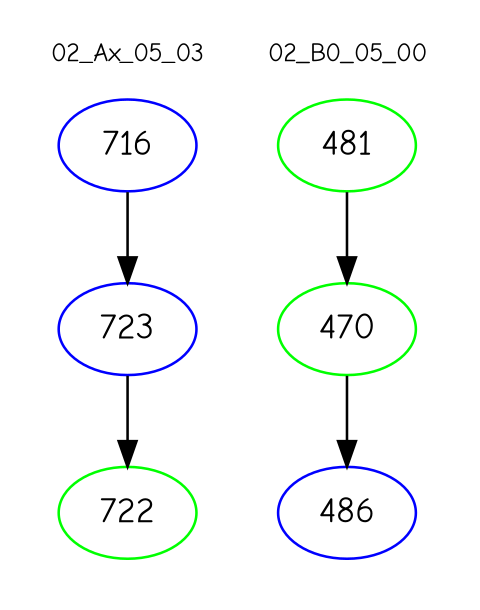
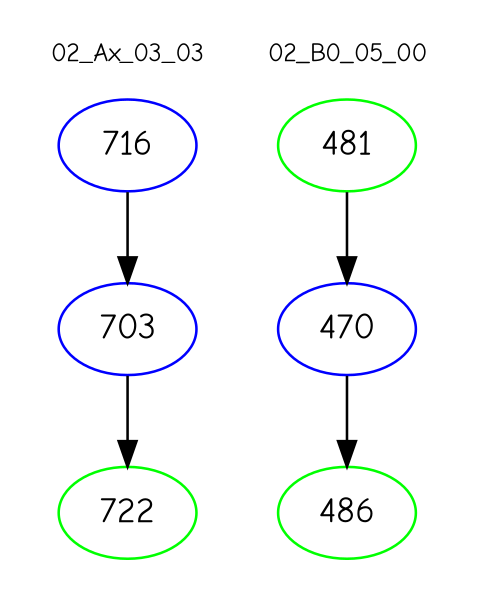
cluster "02_Ax_05_03": label "02_Ax_05_03" -> "02_Ax_03_03"
node "723": label "723" -> "703"
node "470": color green -> blue
node "486": color blue -> green
